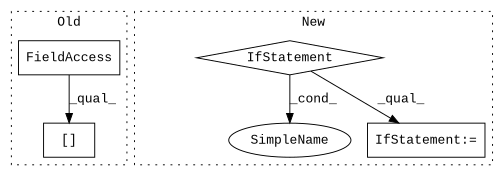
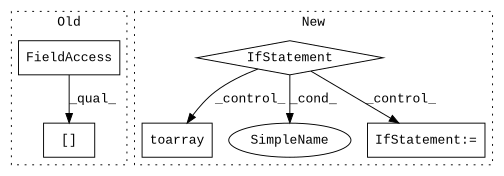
edge "IfStatement" -> "IfStatement:=": label "_qual_" -> "_control_"
node "toarray": added
